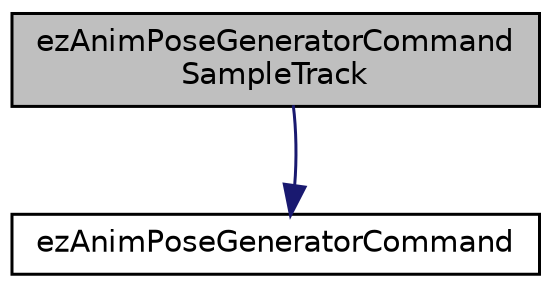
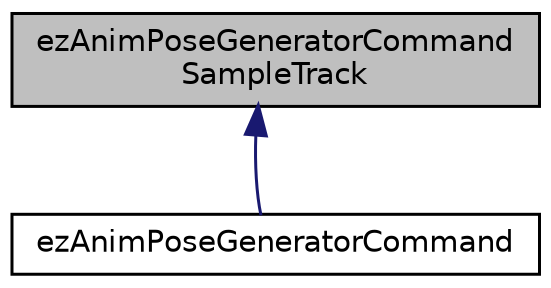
edge "ezAnimPoseGeneratorCommand SampleTrack" -> "ezAnimPoseGeneratorCommand": reversed
